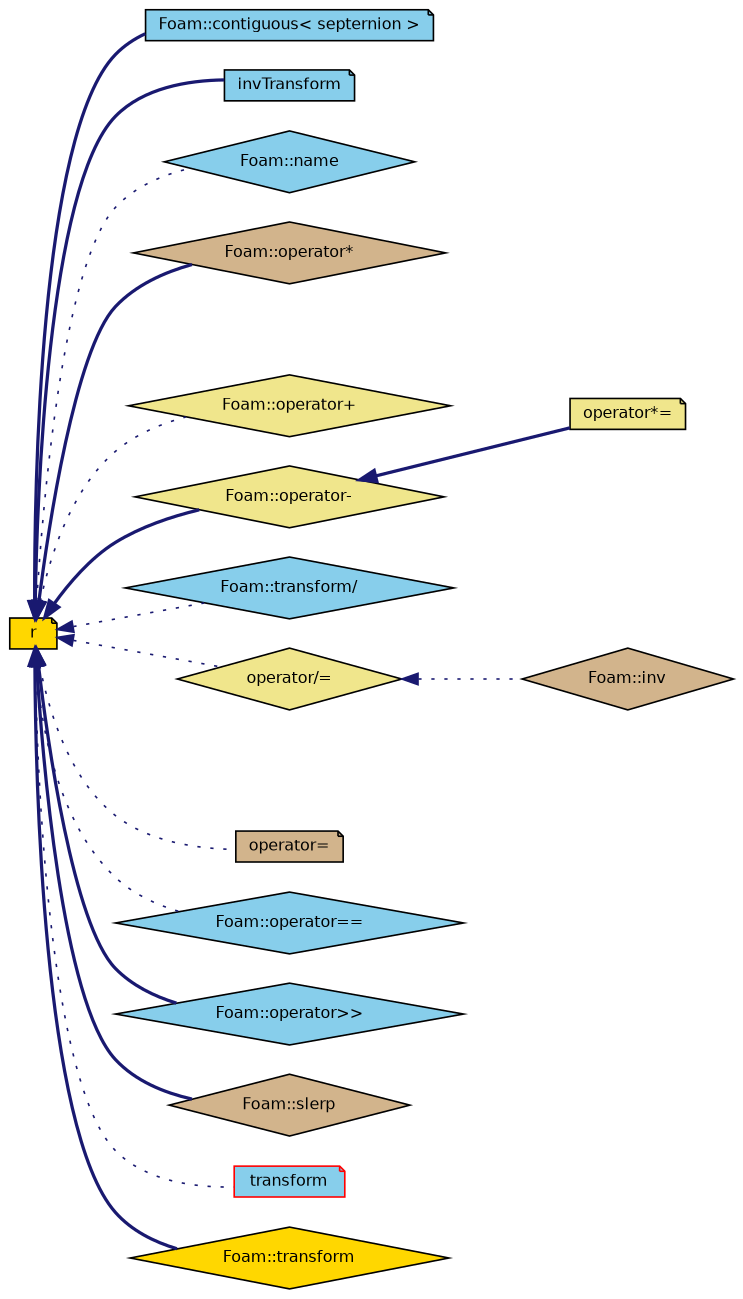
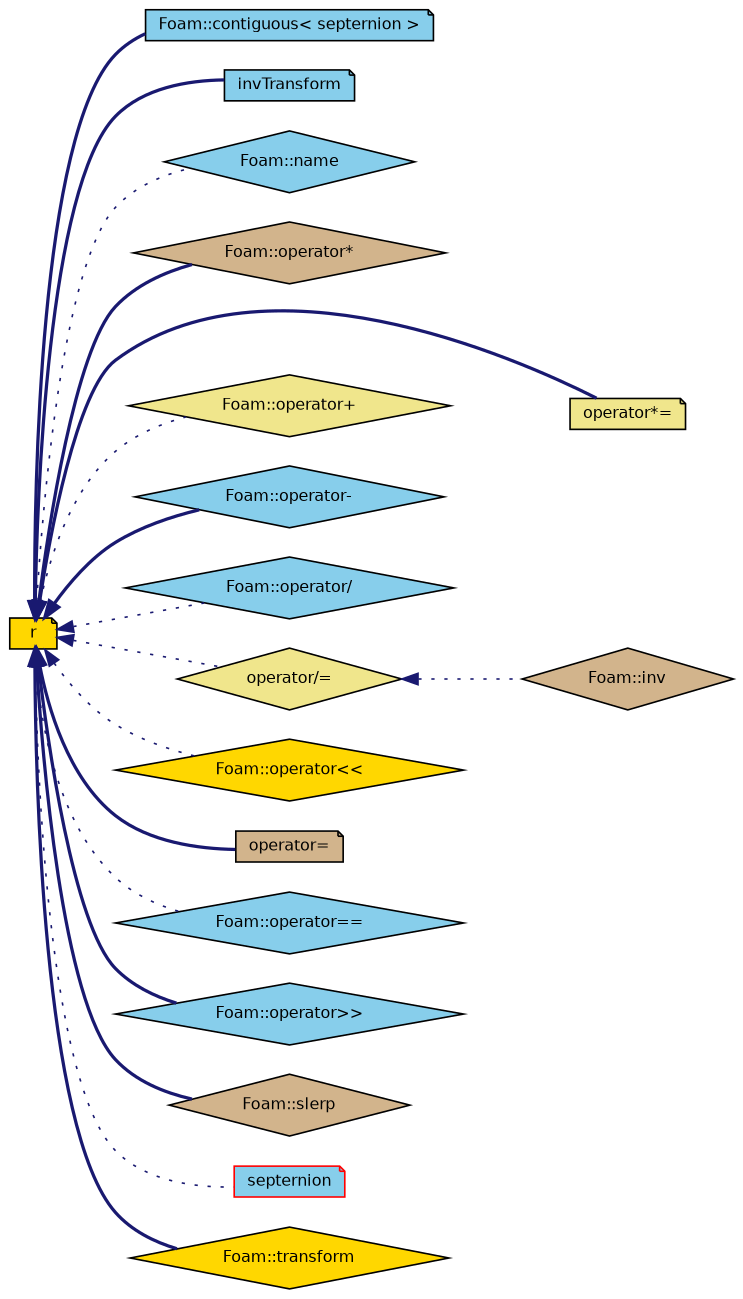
edge "operator*=" -> "Foam::operator-": now "operator*=" -> "r"
node "Foam::operator-": fillcolor khaki -> skyblue
node "Foam::transform/": label "Foam::transform/" -> "Foam::operator/"
node "Foam::operator<<": added
edge "operator=" -> "r": style dotted -> bold
node "transform": label "transform" -> "septernion"
